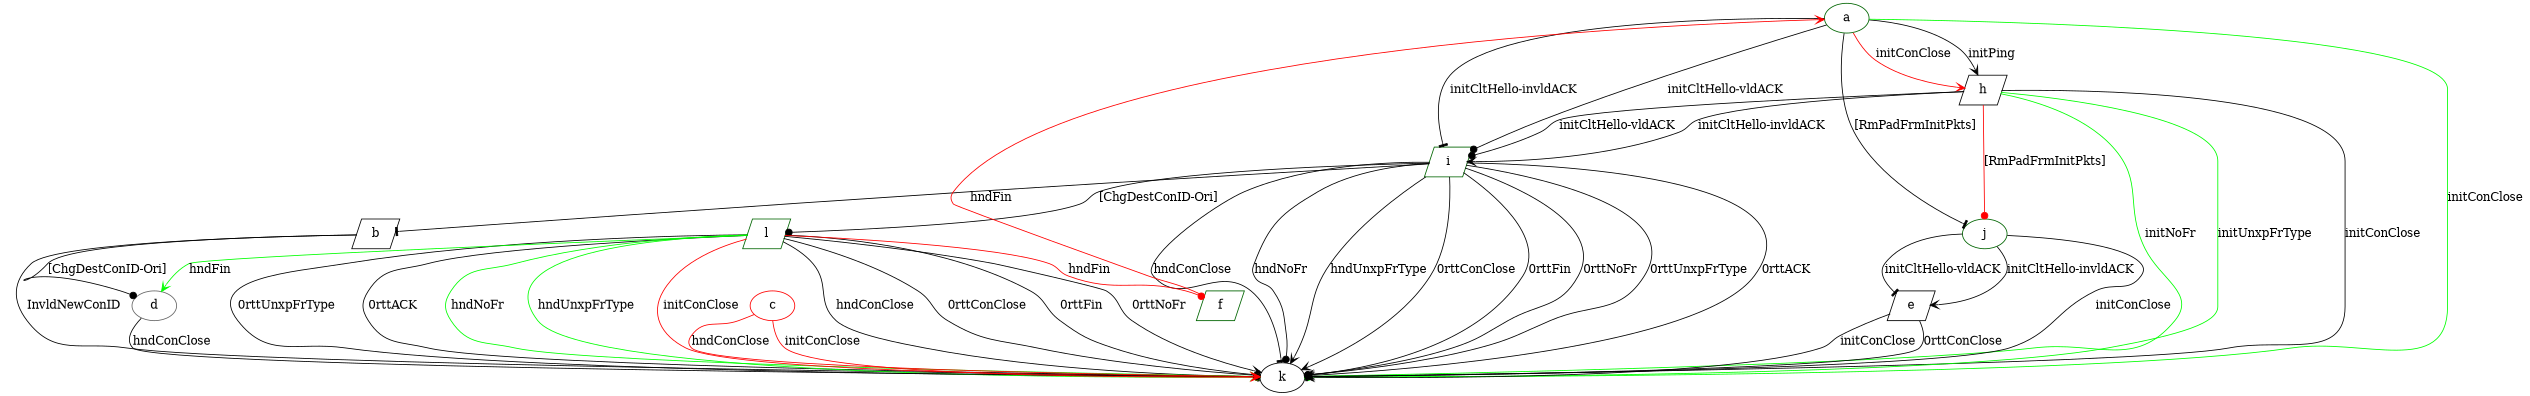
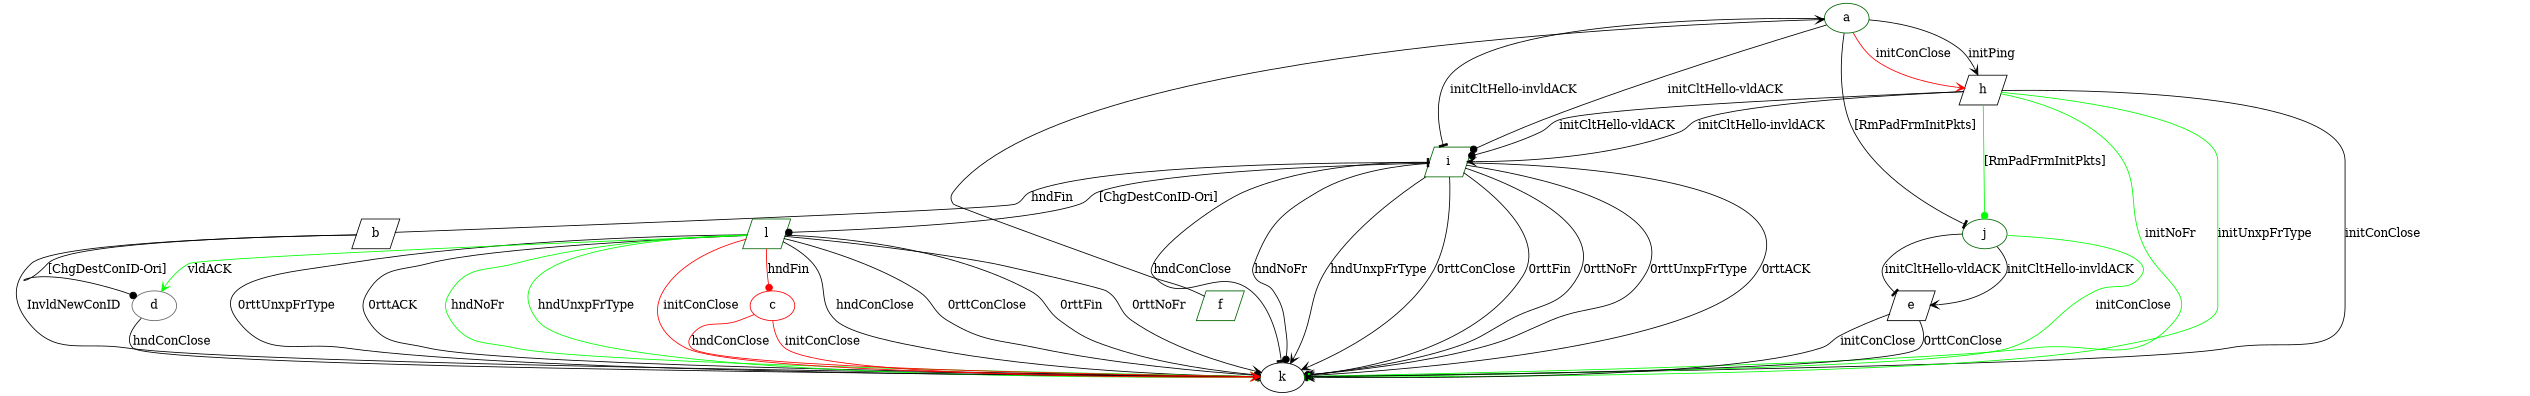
edge "f" -> "a": color red -> black
edge "h" -> "j": color red -> green
edge "i" -> "b": reversed
edge "l" -> "f": now "l" -> "c"
edge "l" -> "d": label "hndFin " -> "vldACK "
edge "j" -> "k": color black -> green
edge "a" -> "k": removed, label "initConClose"
